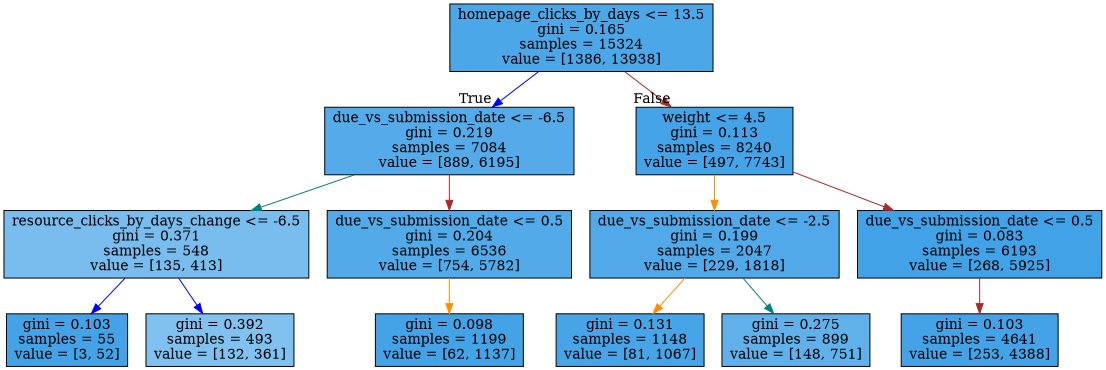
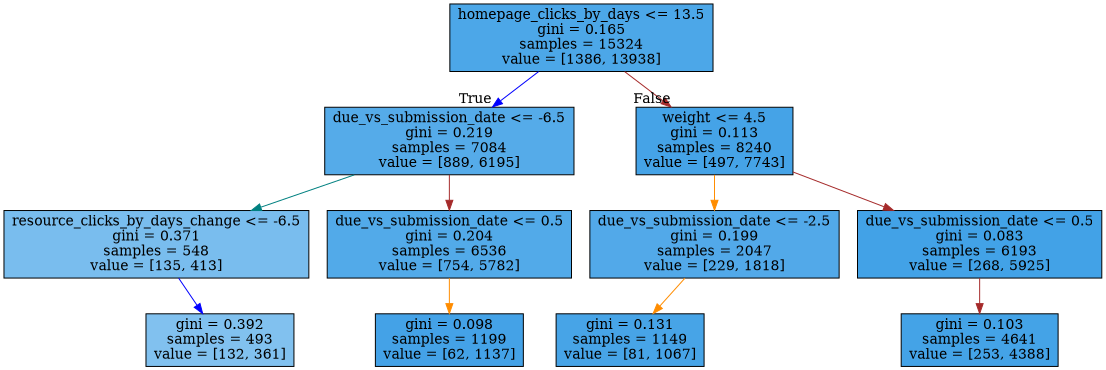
node "gini = 0.103 samples = 55 value = [3, 52]": removed
node "gini = 0.131 samples = 1148 value = [81, 1067]": label "gini = 0.131 samples = 1148 value = [81, 1067]" -> "gini = 0.131 samples = 1149 value = [81, 1067]"
node "gini = 0.275 samples = 899 value = [148, 751]": removed
